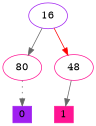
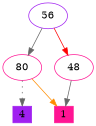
node "16": label "16" -> "56"
edge "80" -> "1": added
node "0": label "0" -> "4"
